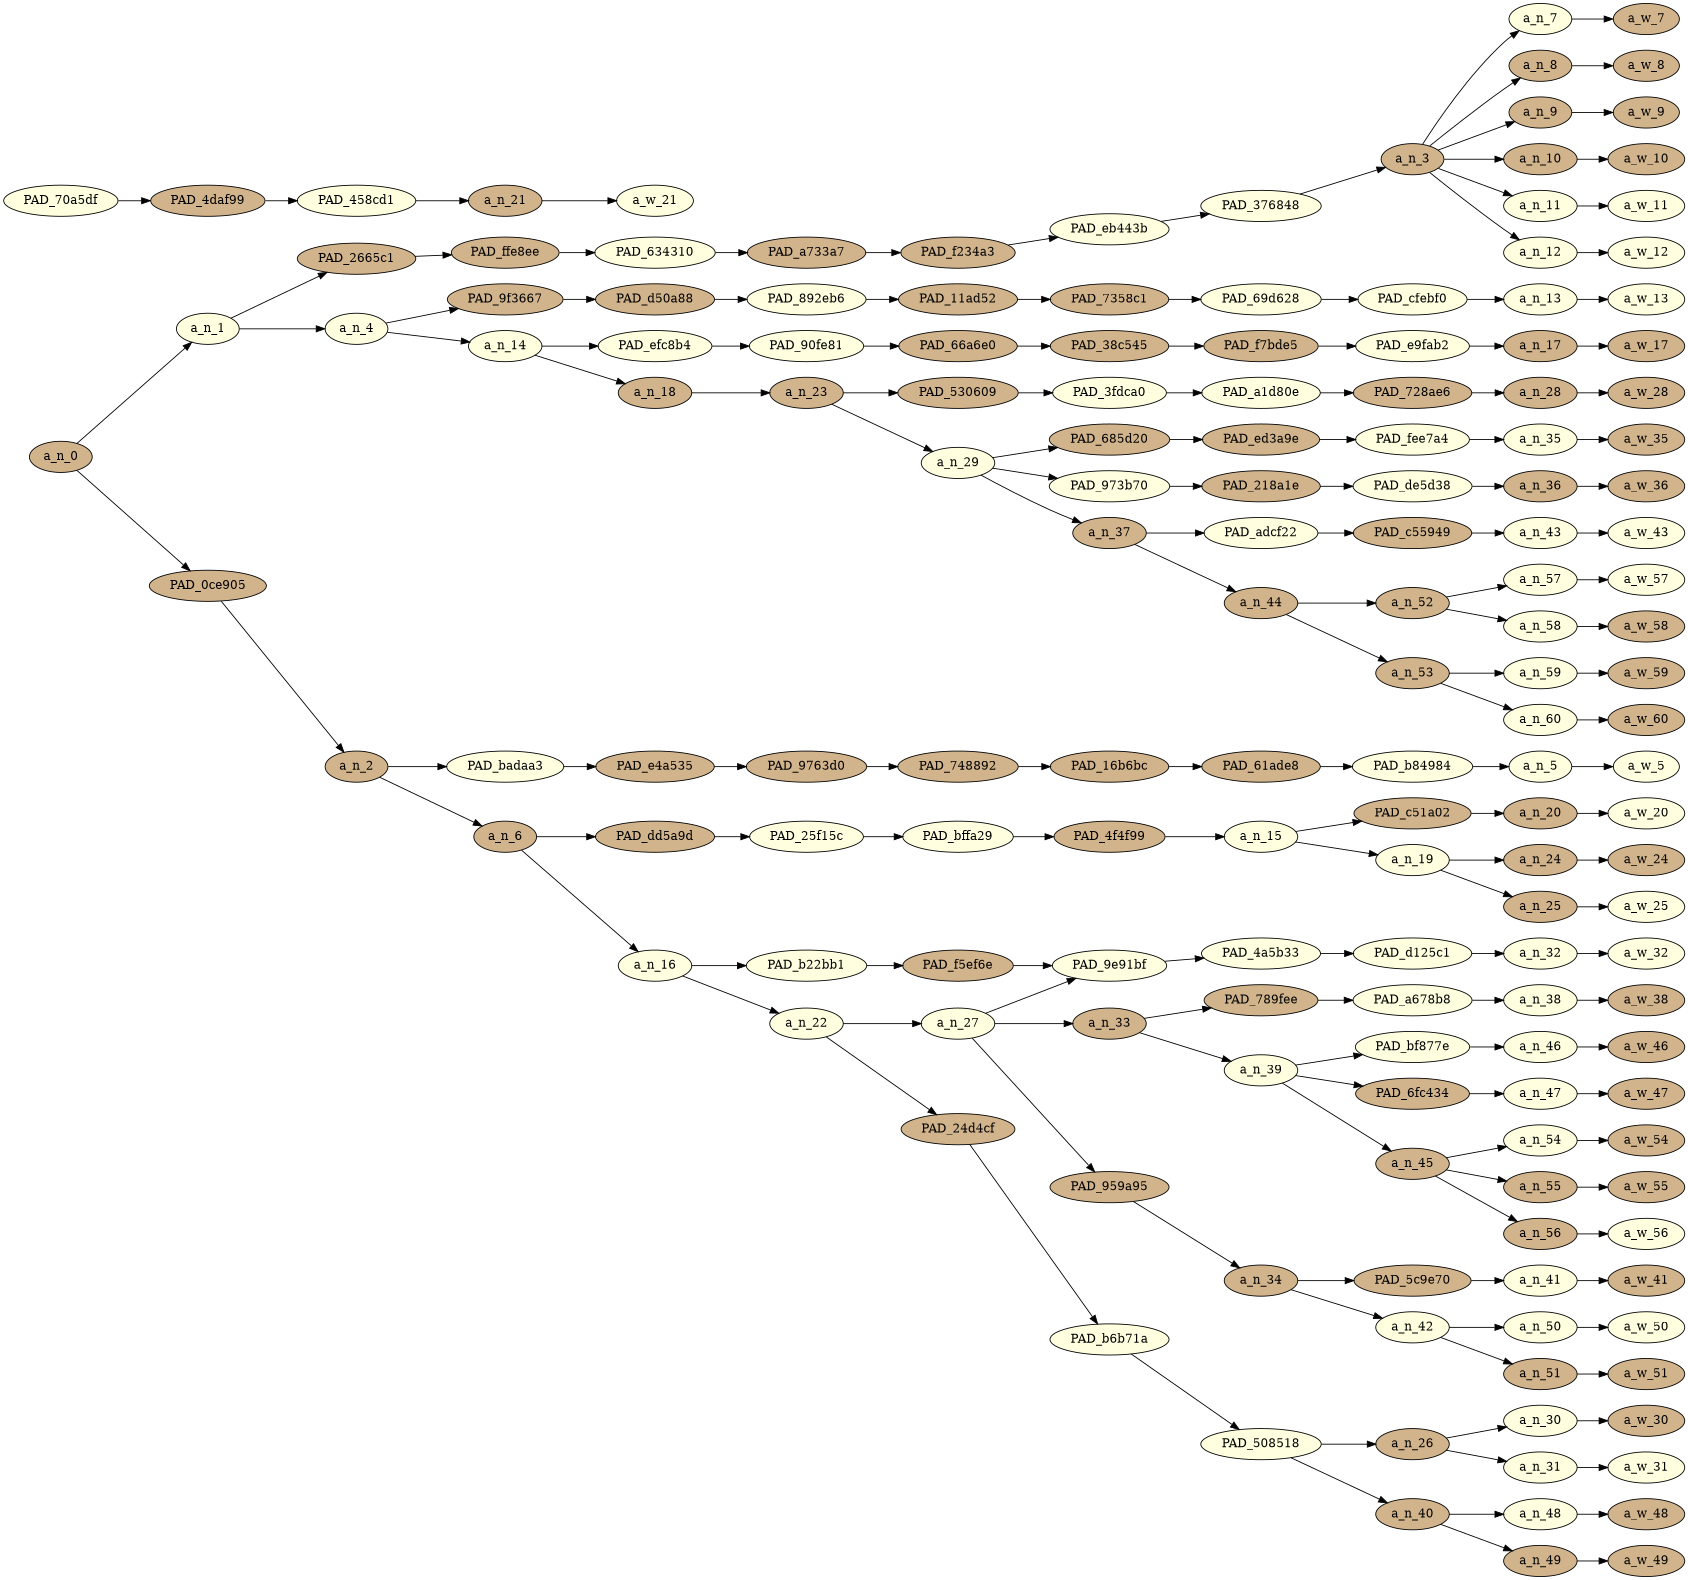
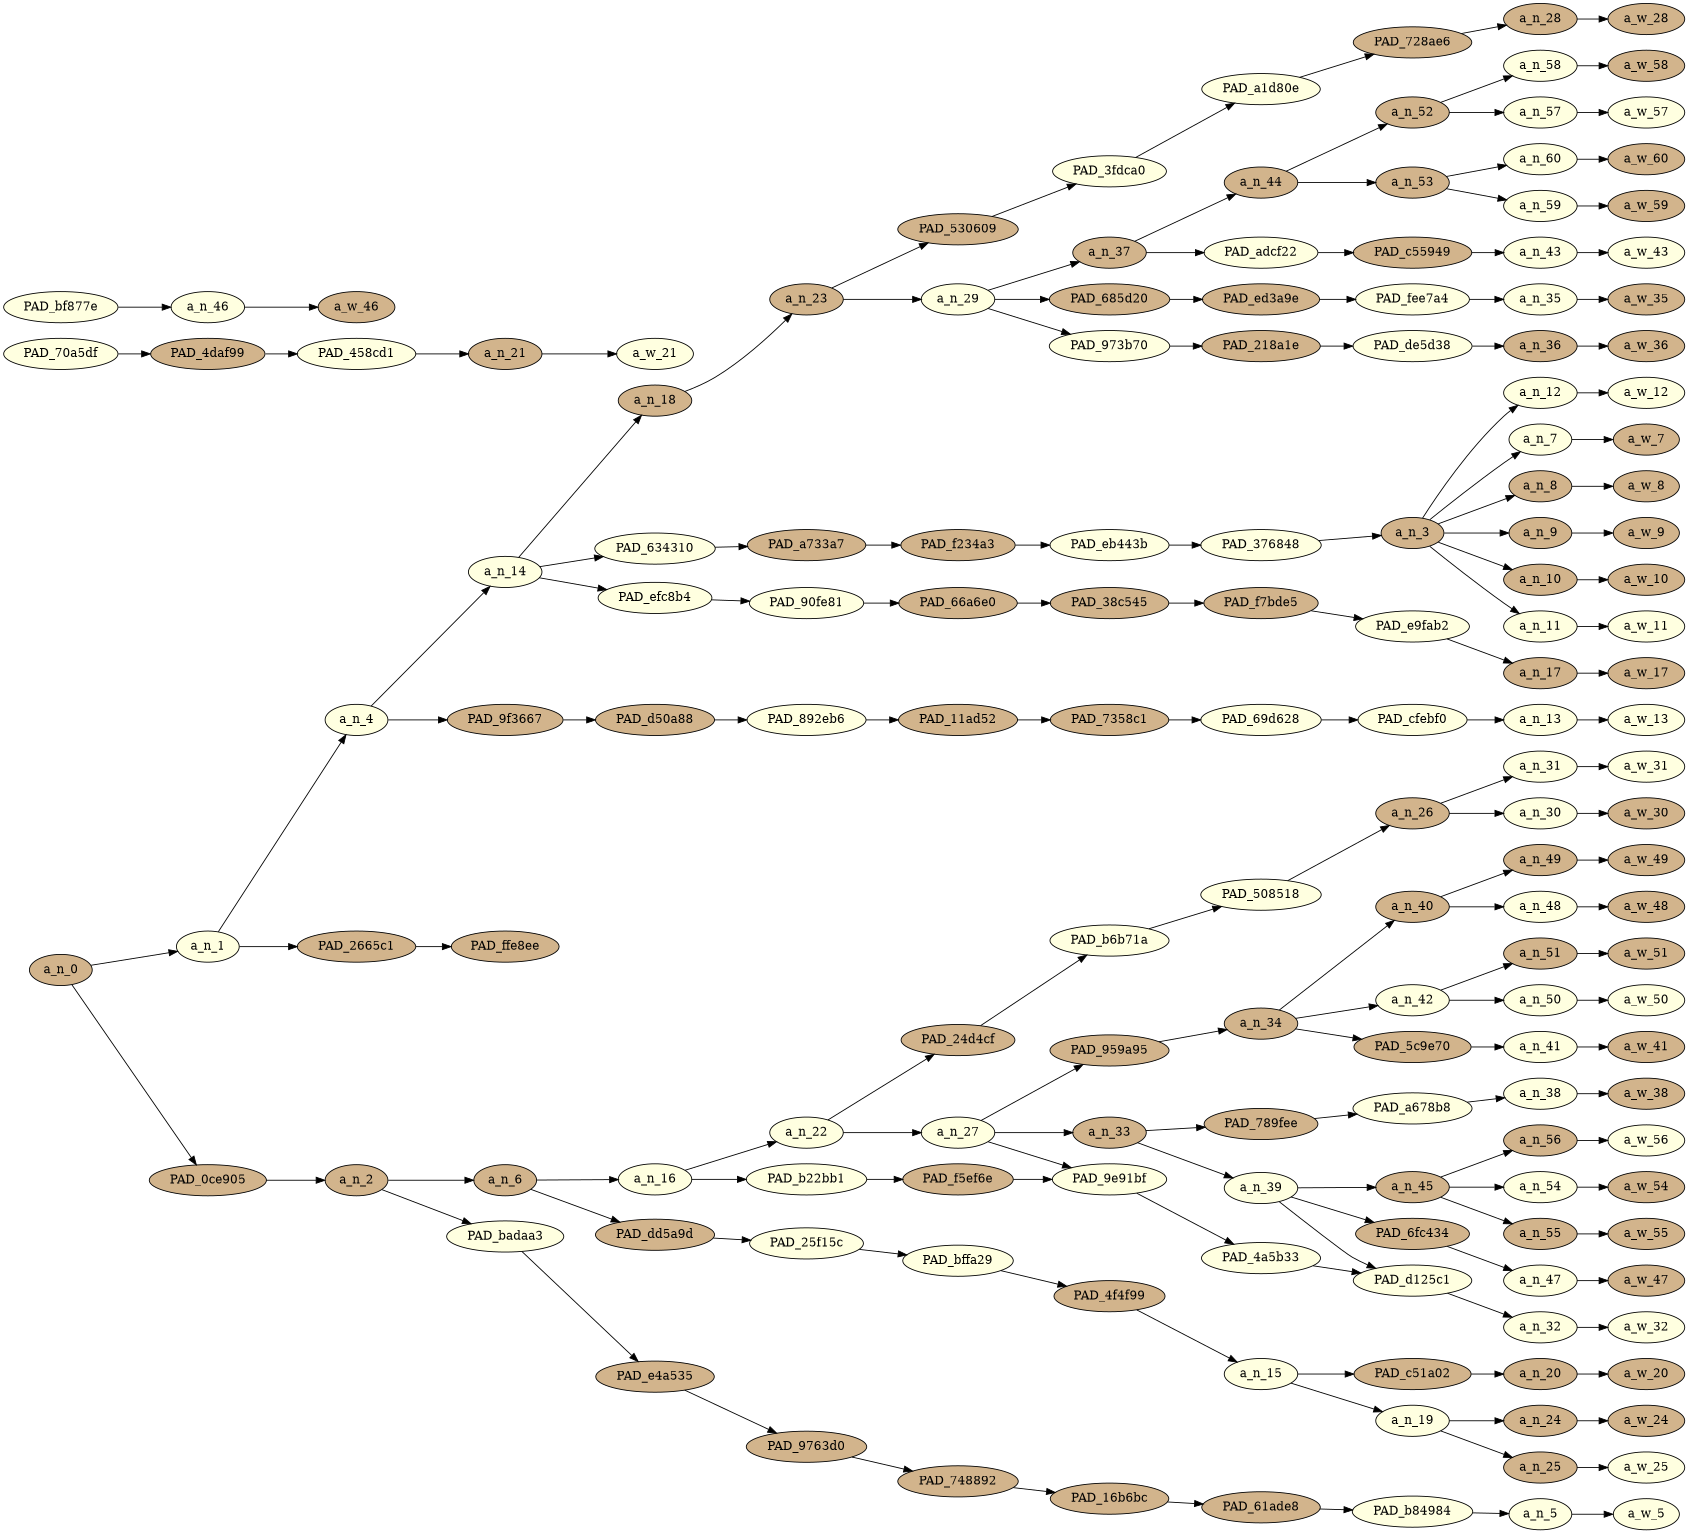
edge "PAD_ffe8ee" -> "PAD_634310": now "a_n_14" -> "PAD_634310"
node "a_w_20": fillcolor lightyellow -> tan
edge "a_n_39" -> "PAD_bf877e": now "a_n_39" -> "PAD_d125c1"
edge "PAD_508518" -> "a_n_40": now "a_n_34" -> "a_n_40"
